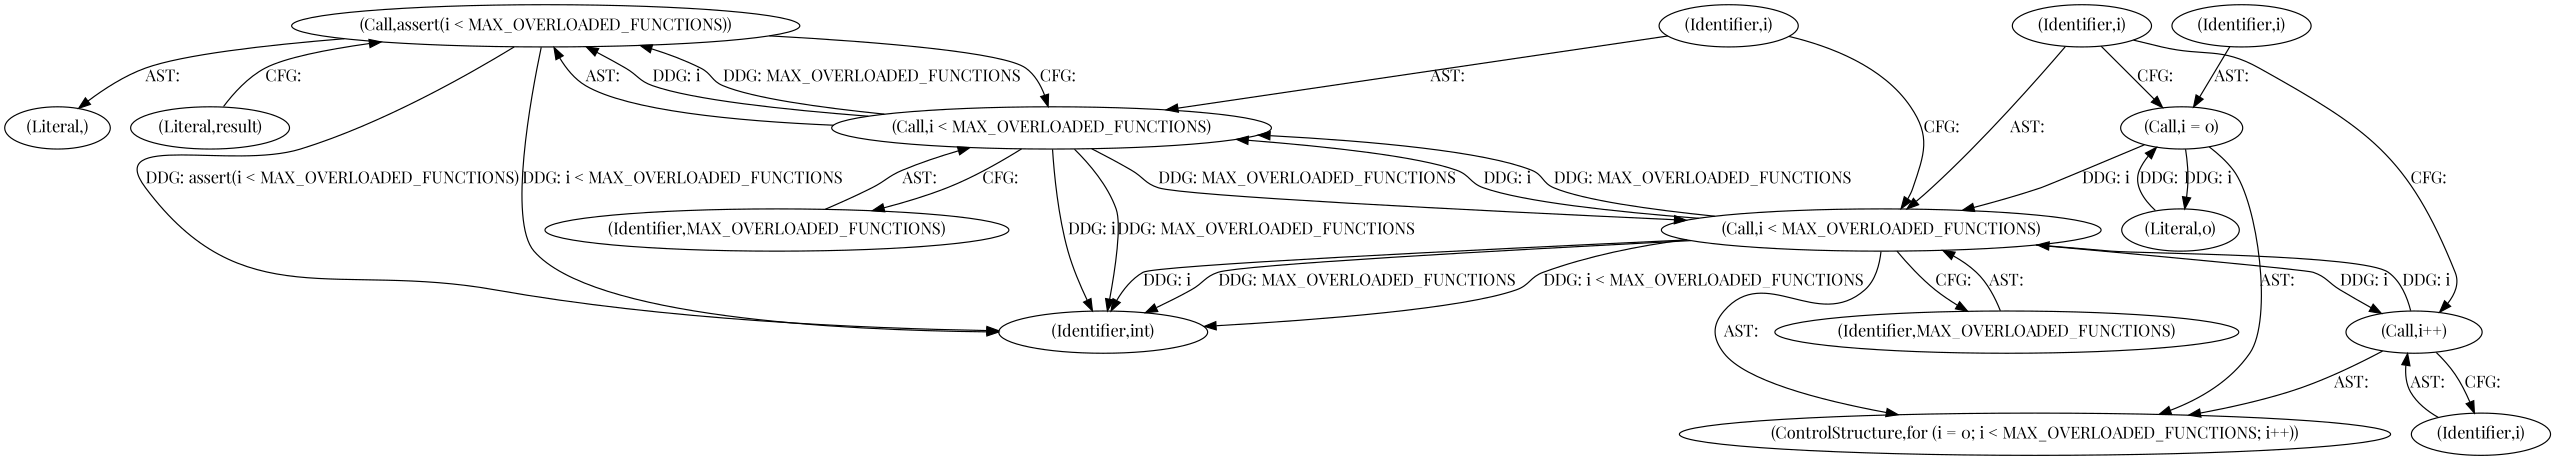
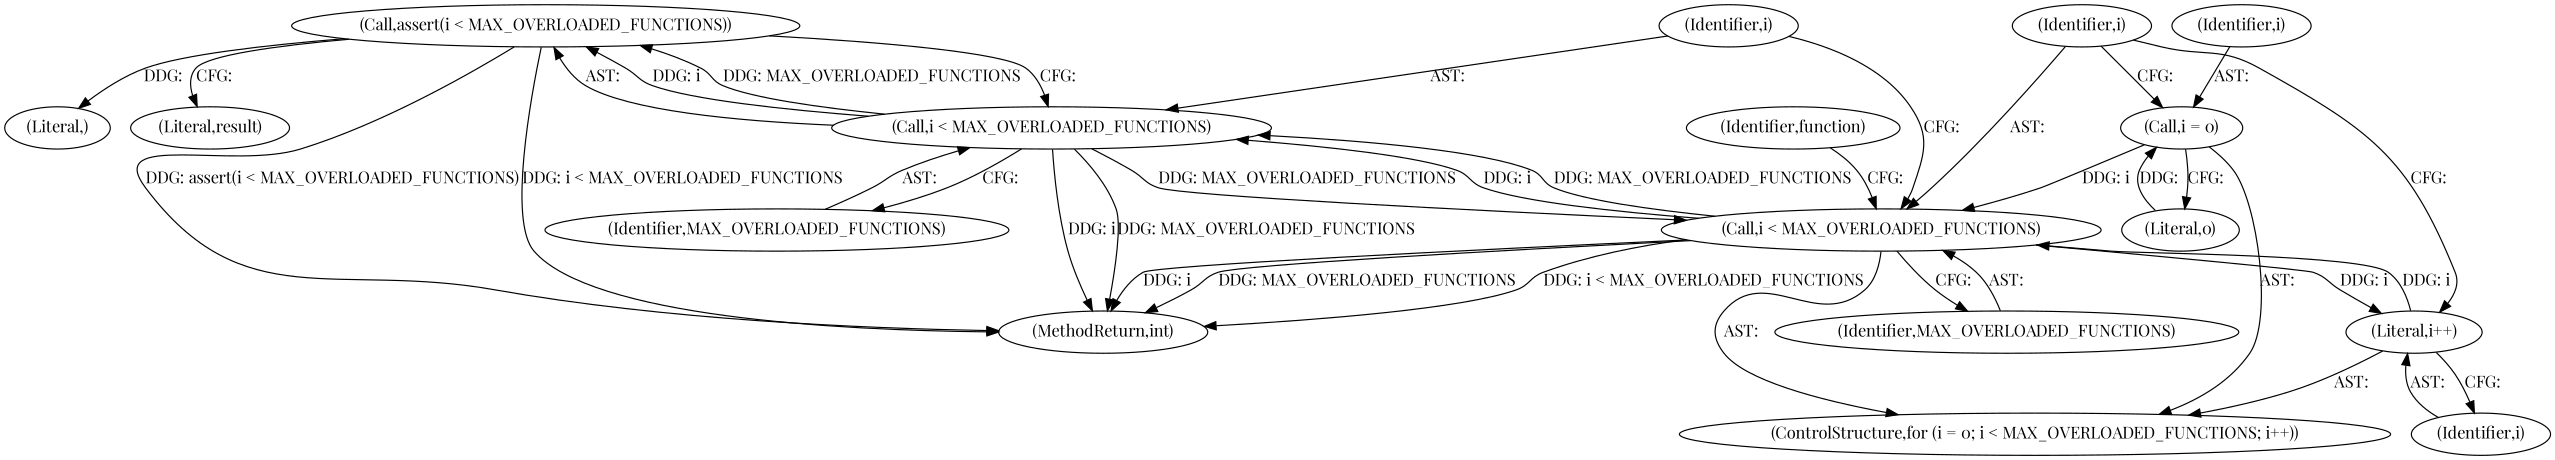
edge "(Literal,result)" -> "(Call,assert(i < MAX_OVERLOADED_FUNCTIONS))": reversed
edge "(Call,assert(i < MAX_OVERLOADED_FUNCTIONS))" -> "(Literal,)": label "AST: " -> "DDG: "
node "(Identifier,function)": added
edge "(Call,i = 0)" -> "(Literal,0)": label "DDG: i" -> "CFG: "
node "(Identifier,int)": label "(Identifier,int)" -> "(MethodReturn,int)"
node "(Call,i++)": label "(Call,i++)" -> "(Literal,i++)"
